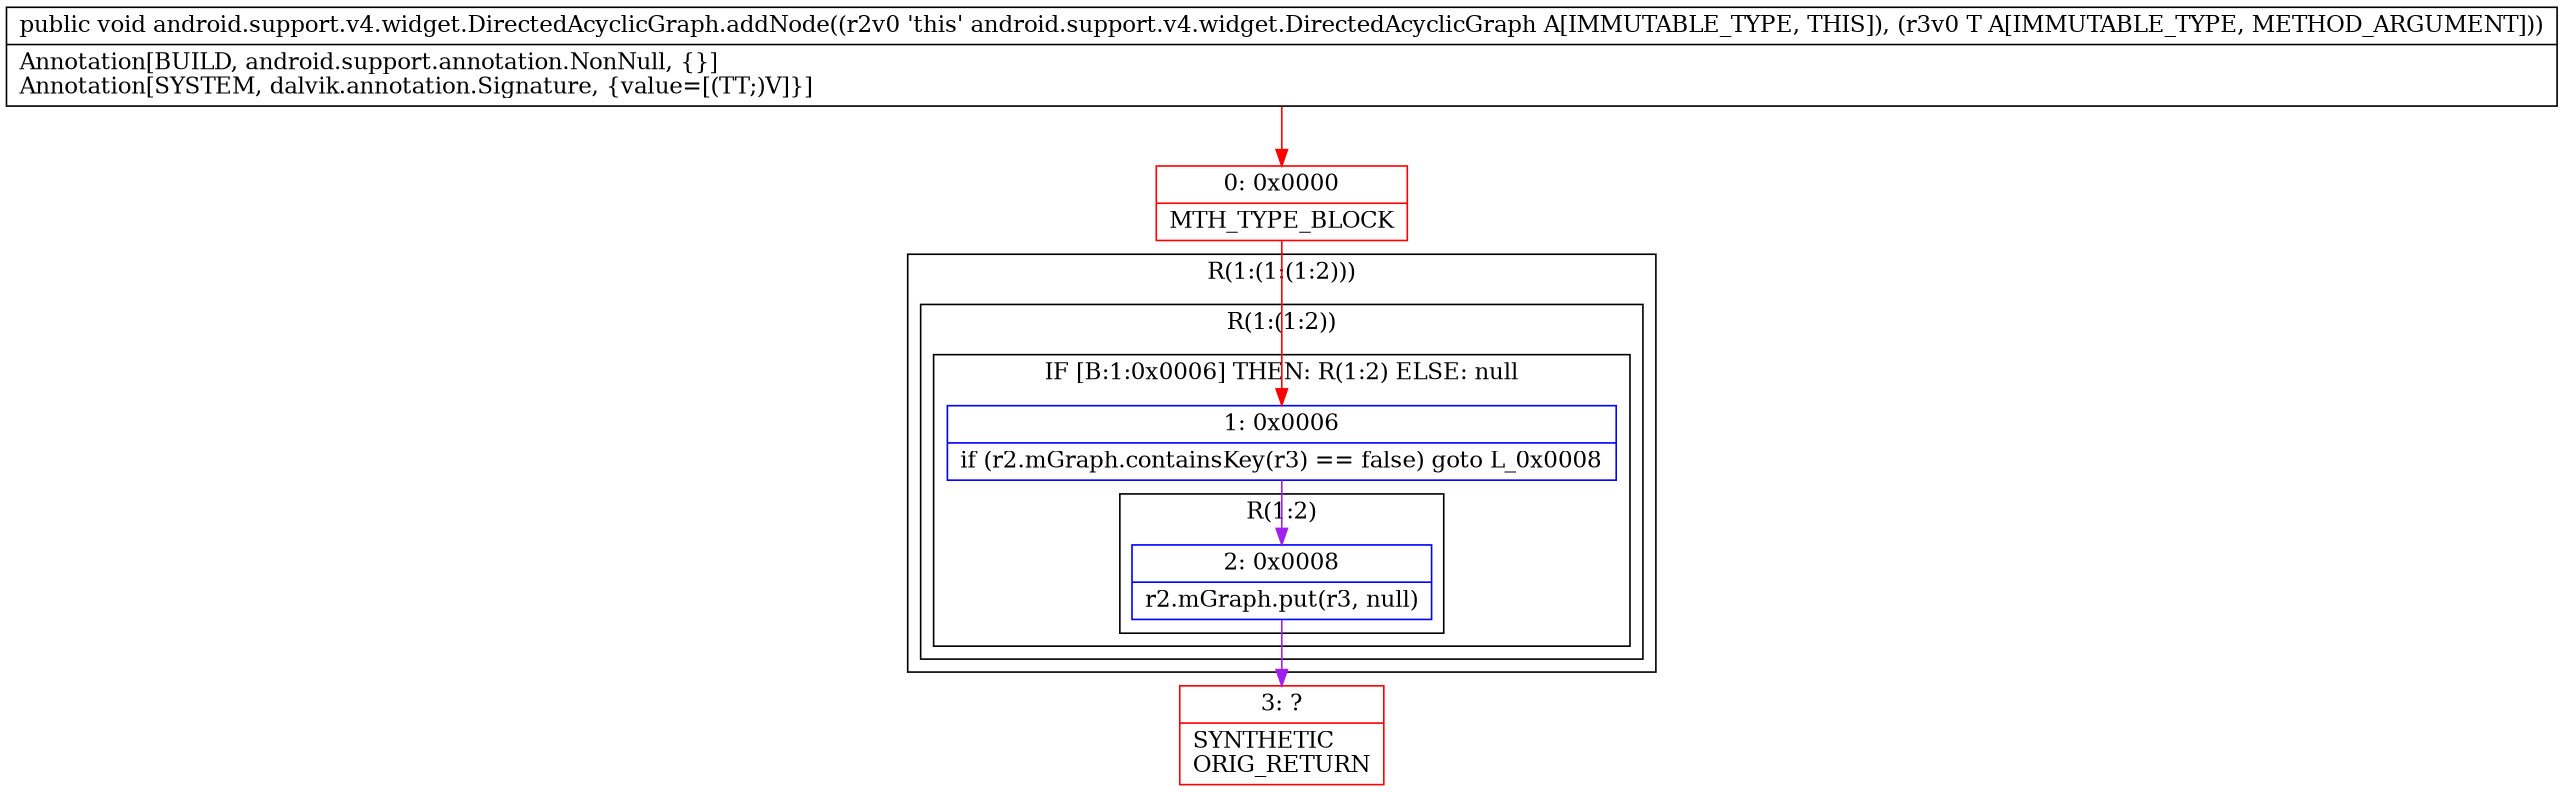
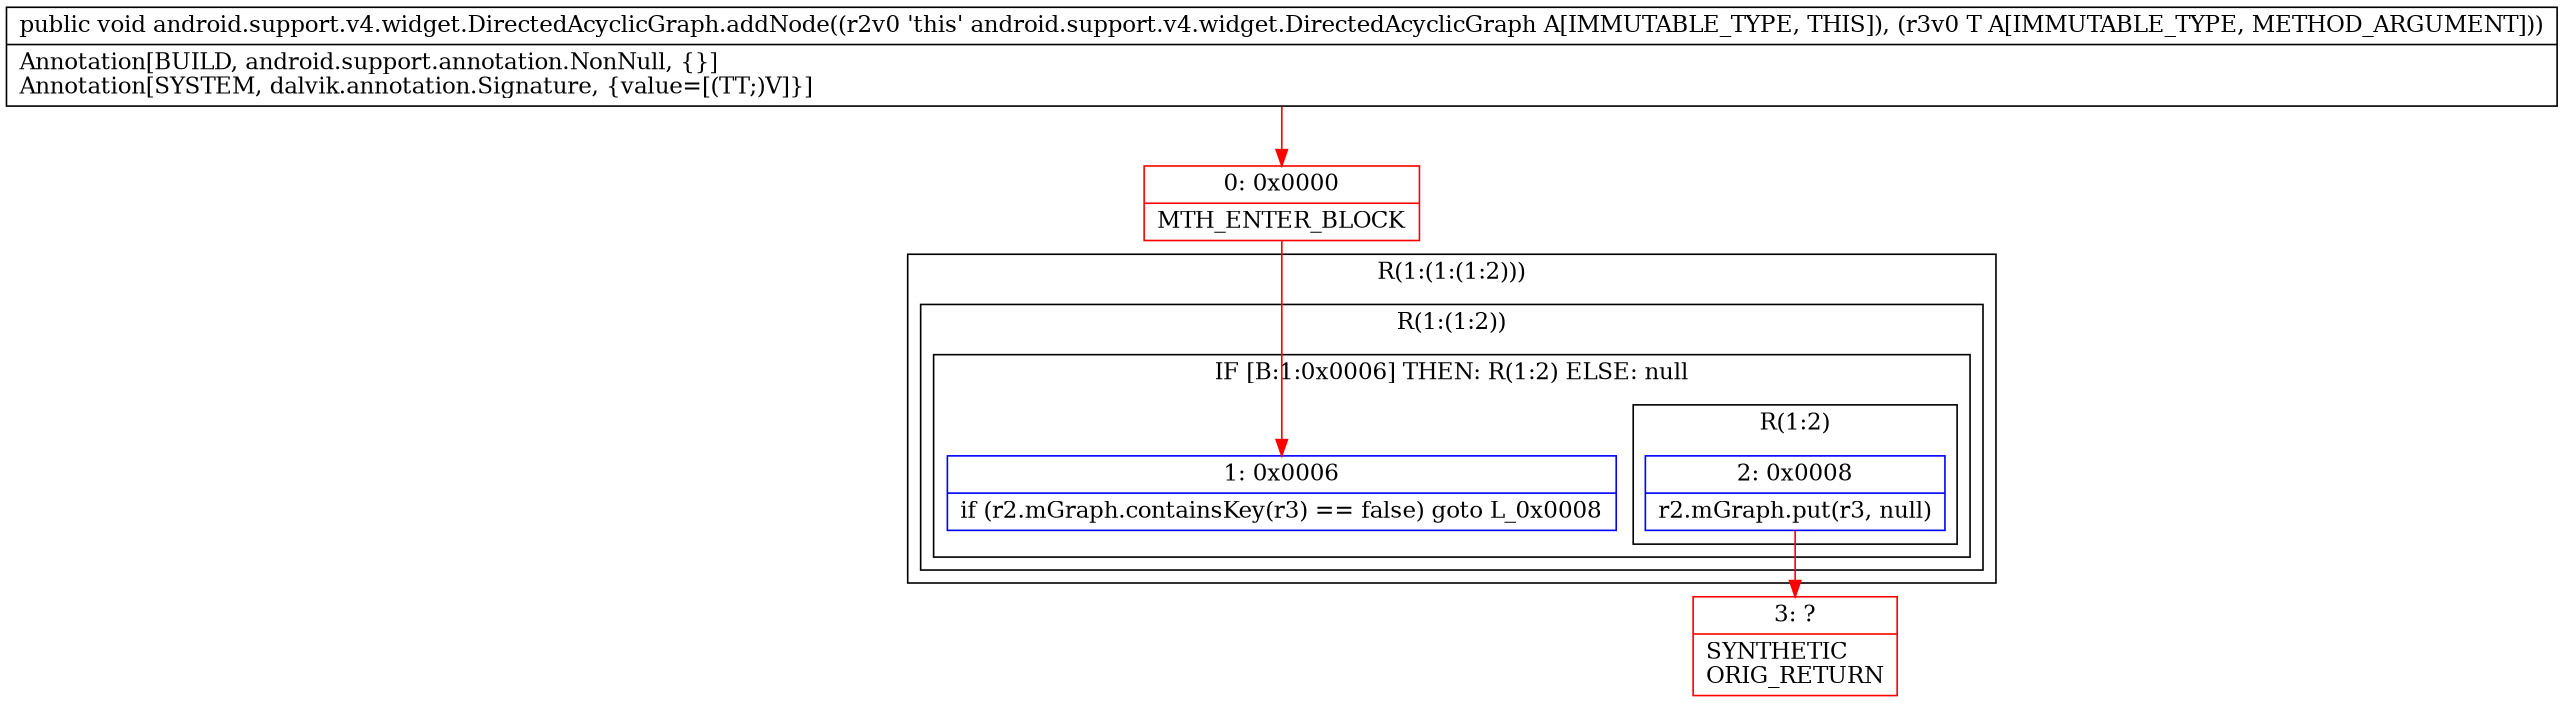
node "0: 0x0000": text "MTH_TYPE_BLOCK" -> "MTH_ENTER_BLOCK"
edge "1: 0x0006" -> "2: 0x0008": removed
edge "2: 0x0008" -> "3: ?": color purple -> red
